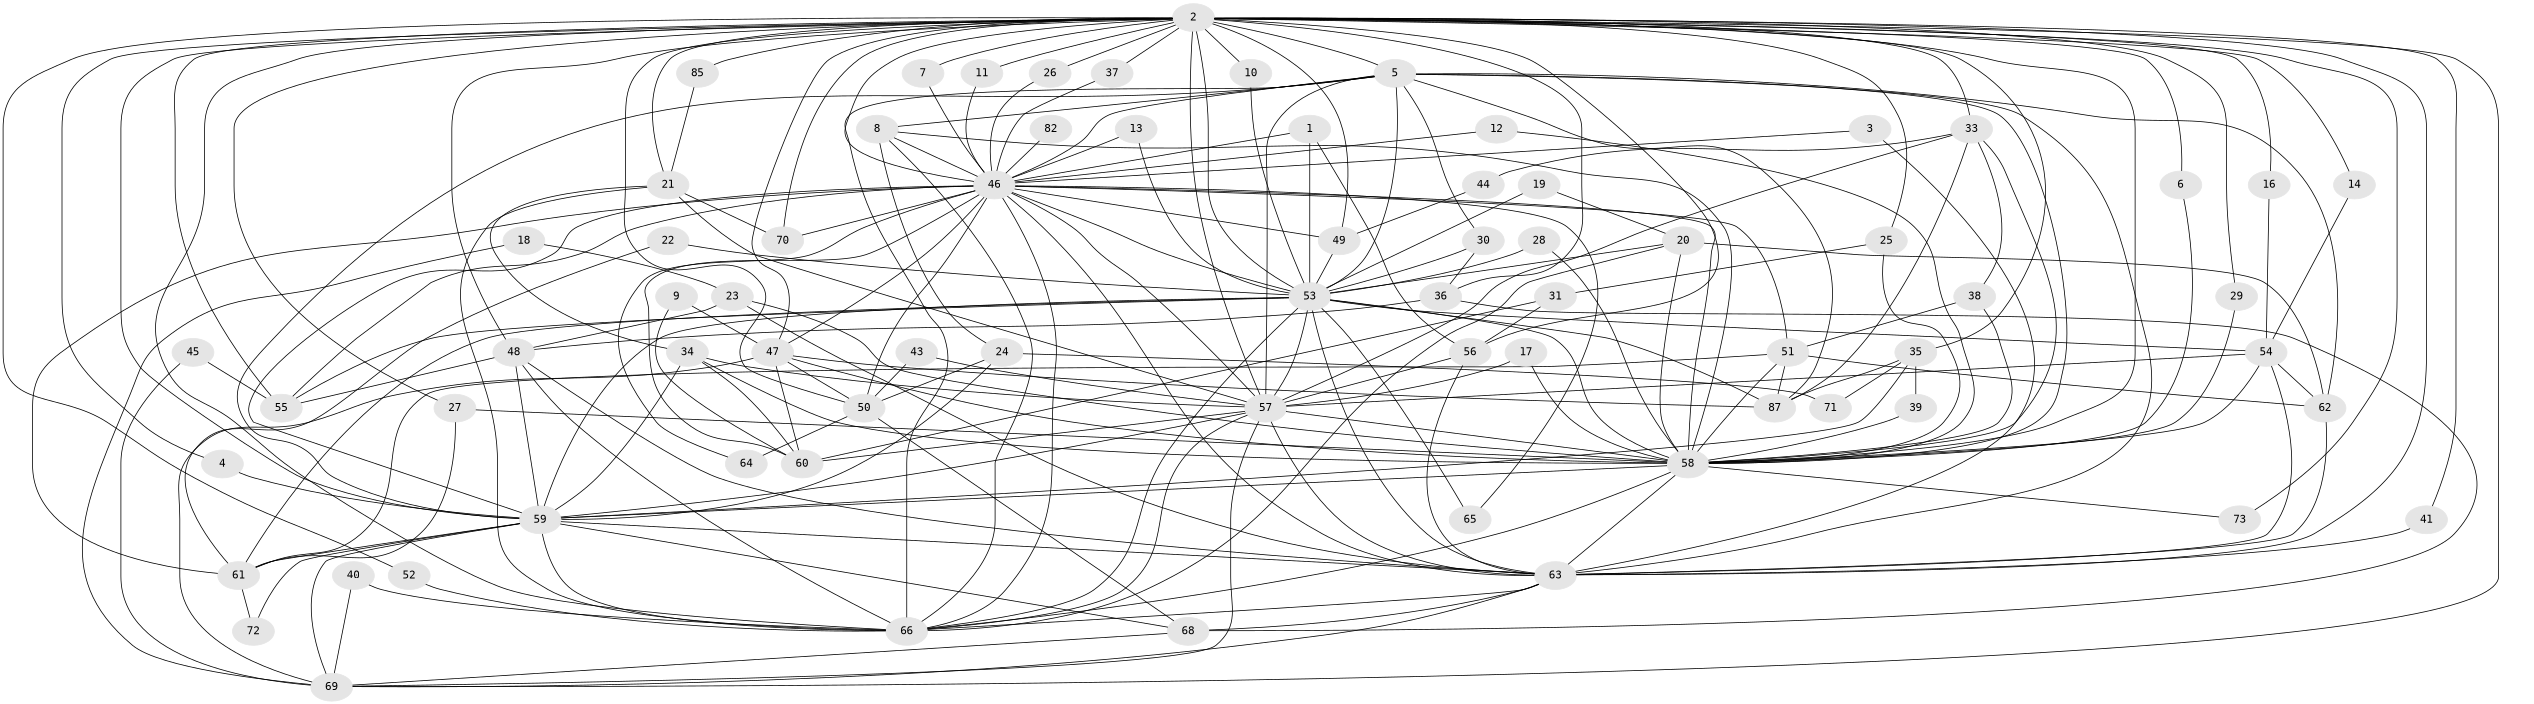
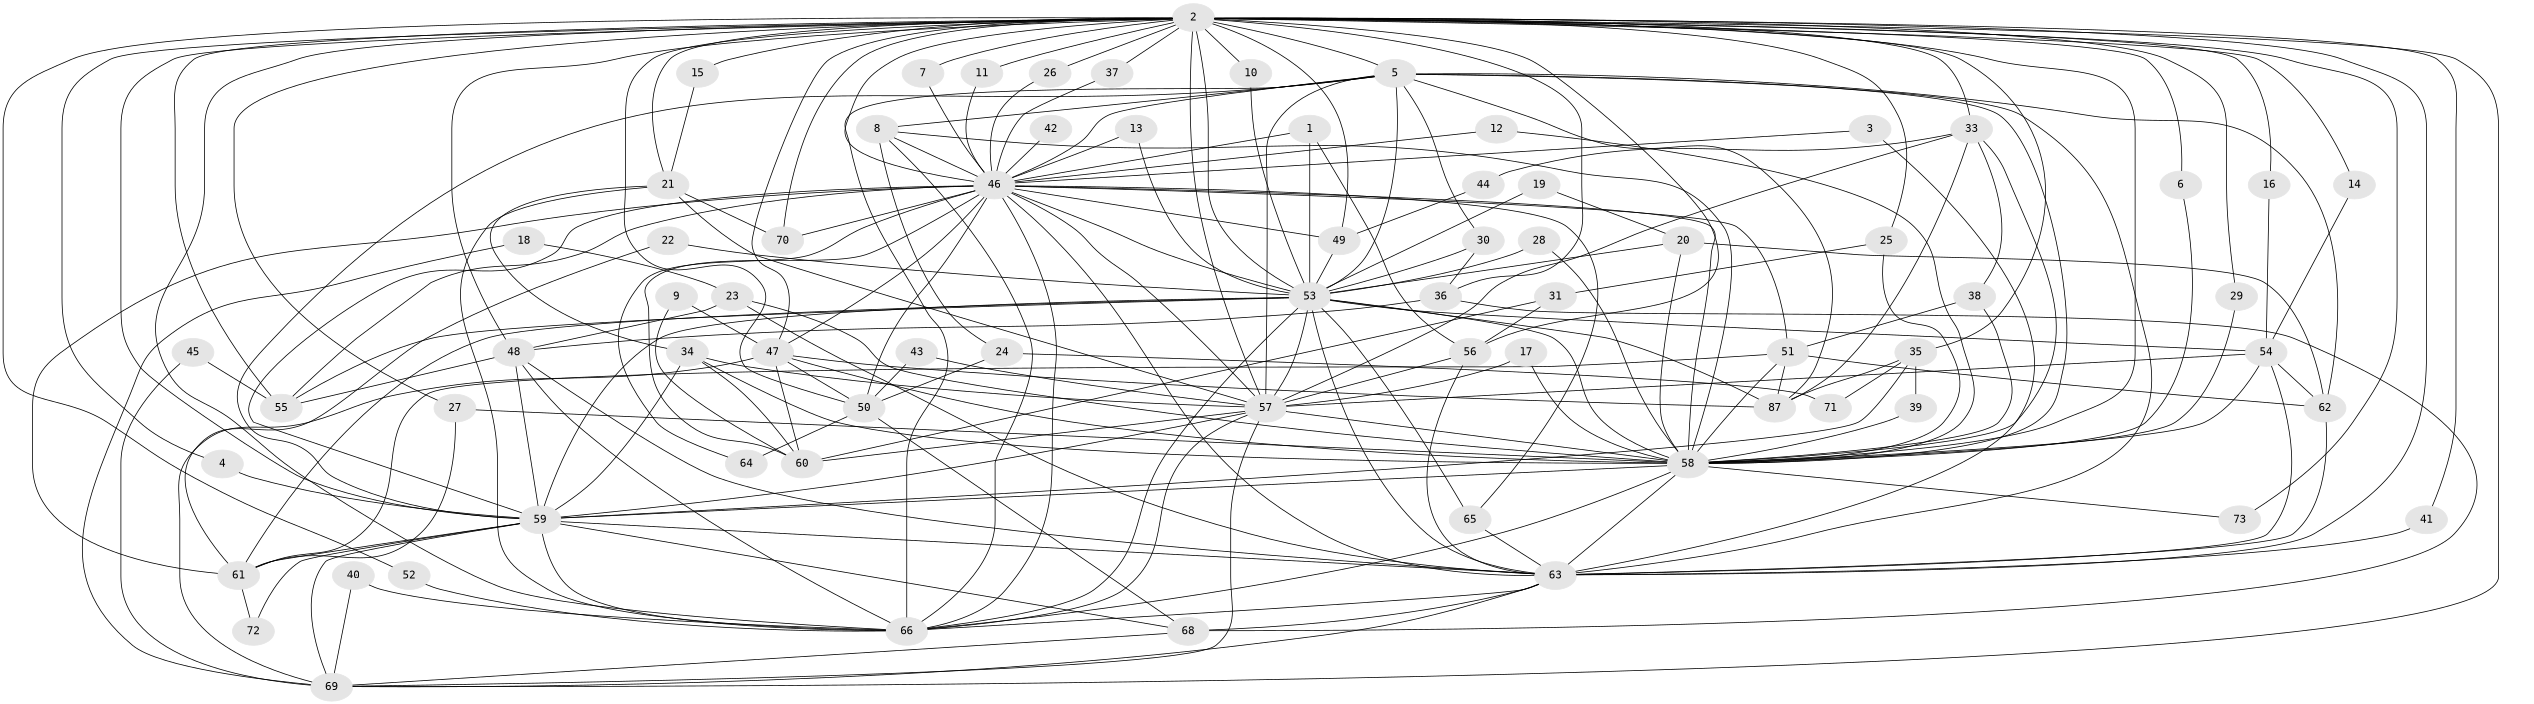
node "85": label "85" -> "15"
node "82": label "82" -> "42"
edge "20" -- "66": removed
edge "24" -- "59": removed
edge "57" -- "63": now "65" -- "63"
